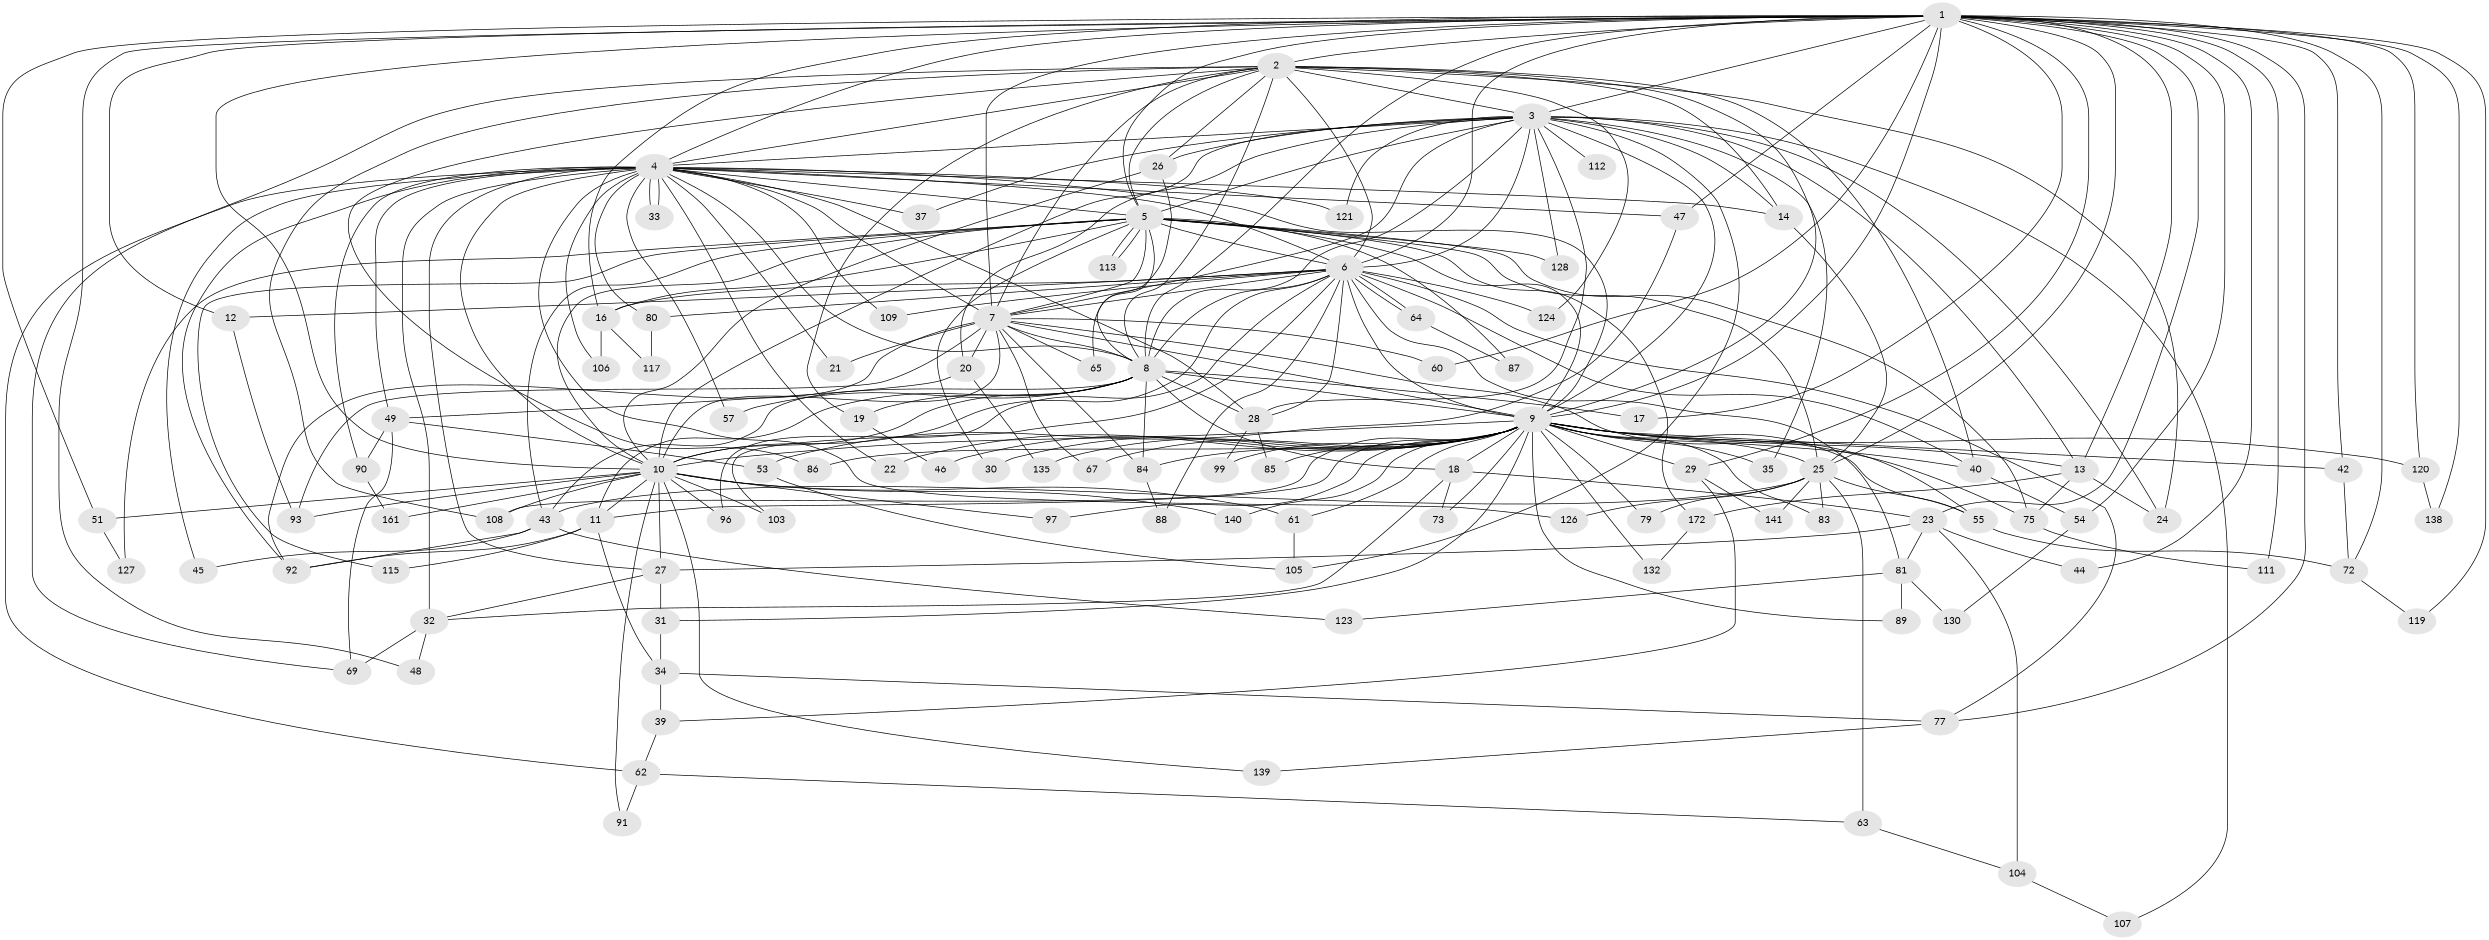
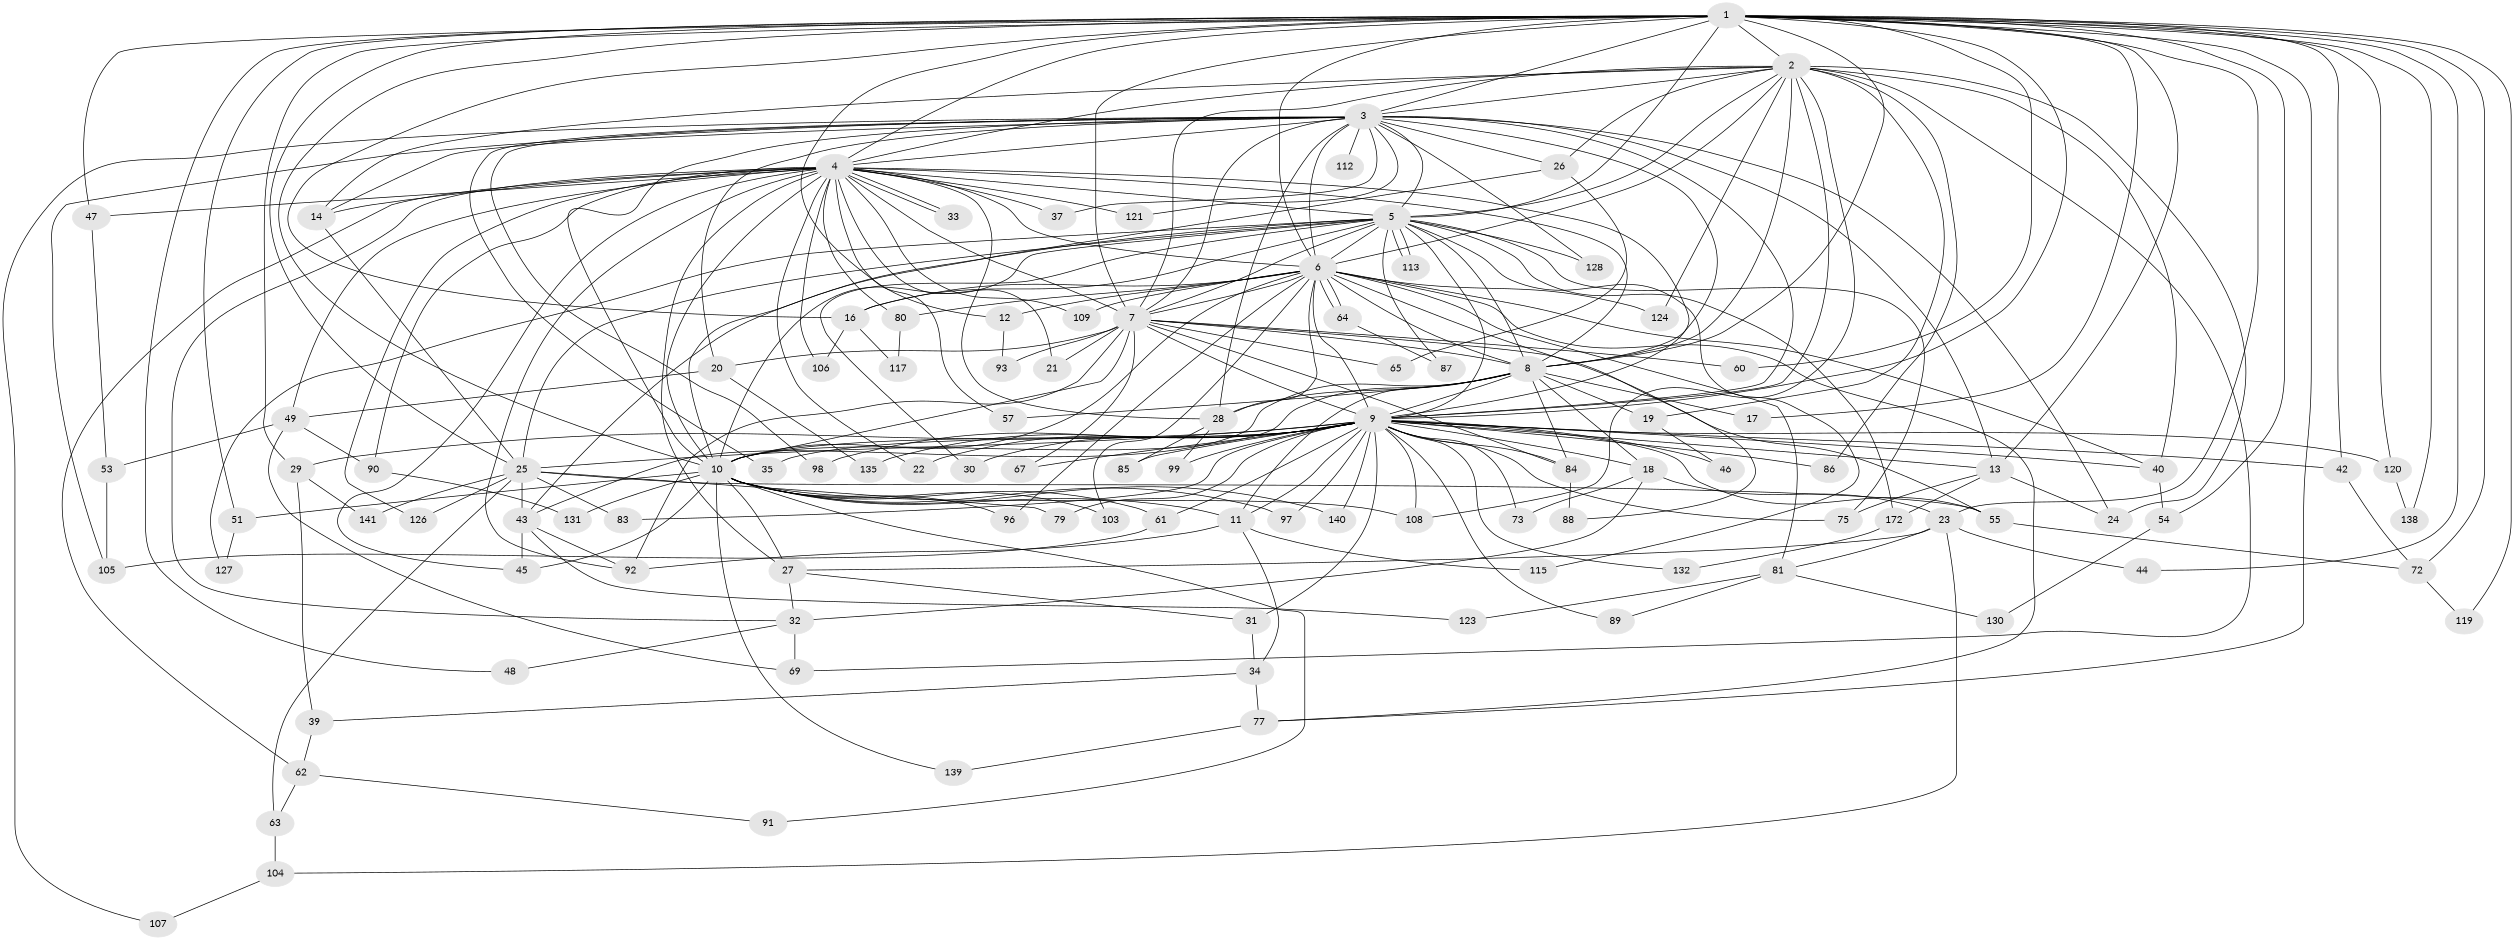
node "98": added
edge "10" -- "93": now "10" -- "45"
node "161": label "161" -> "131"
node "111": removed
